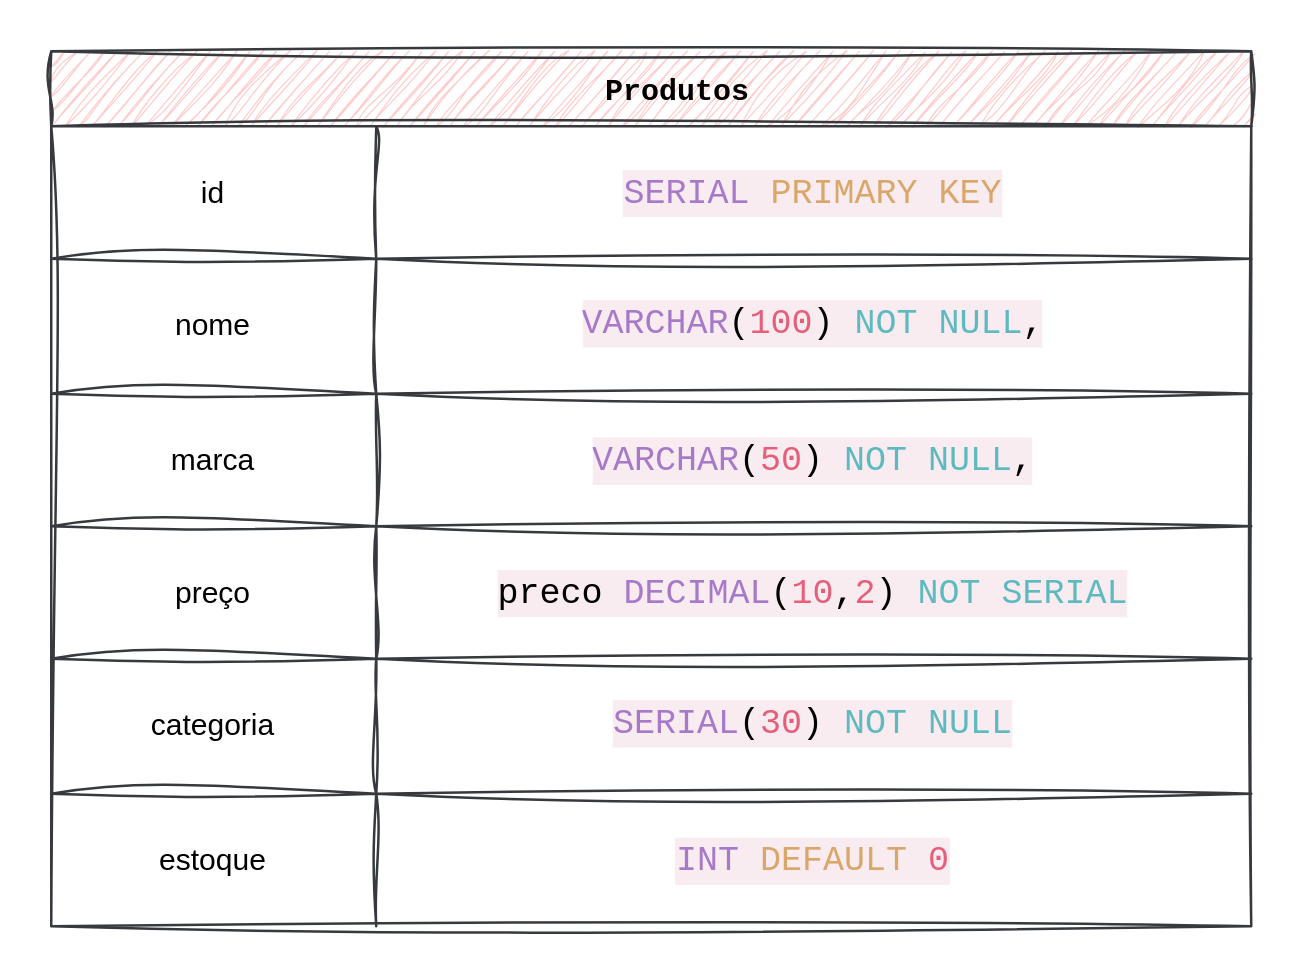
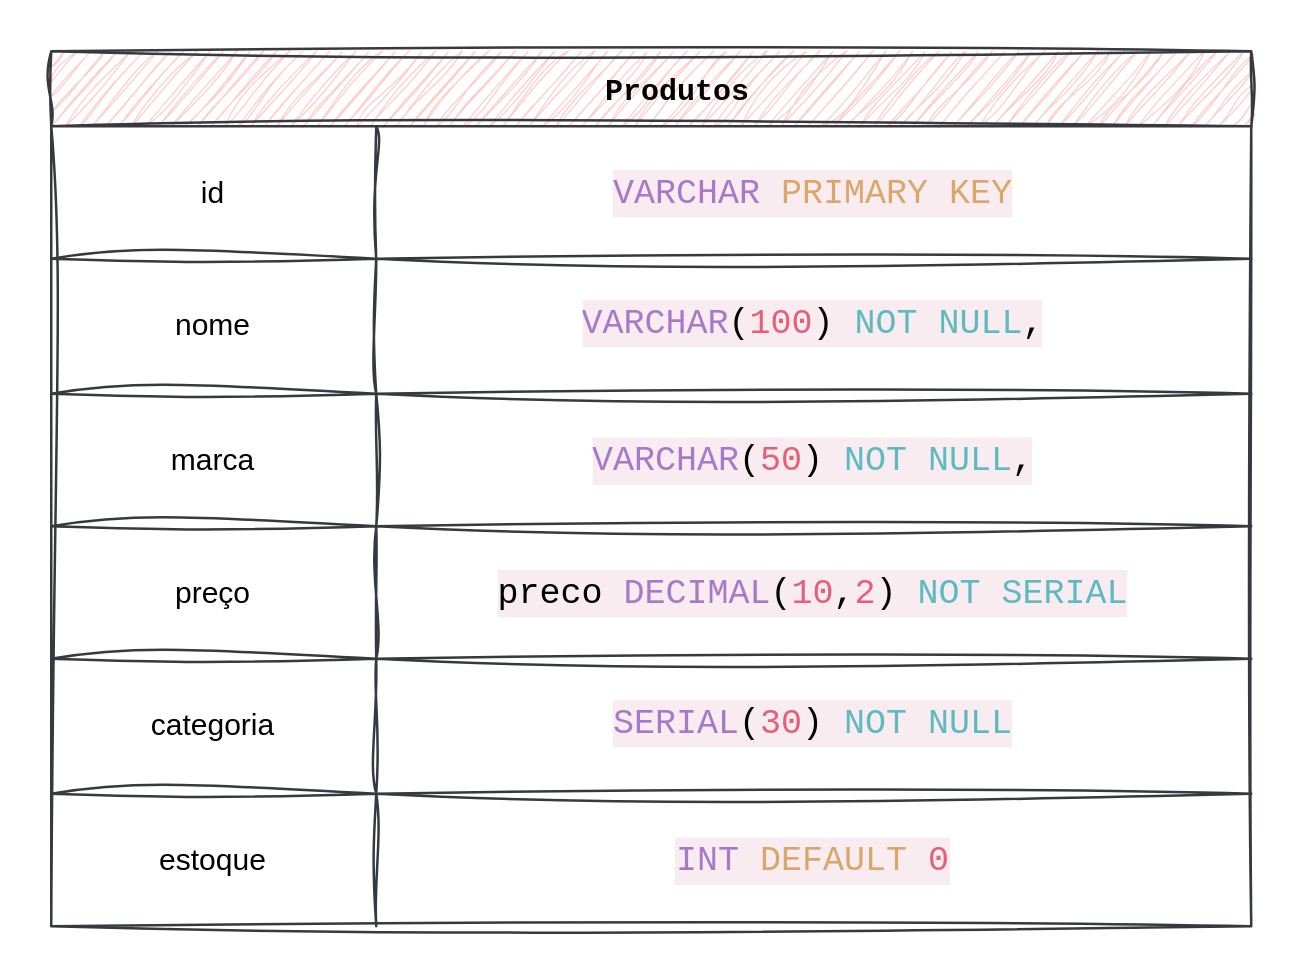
node "SERIAL PRIMARY KEY": label "SERIAL PRIMARY KEY" -> "VARCHAR PRIMARY KEY"
